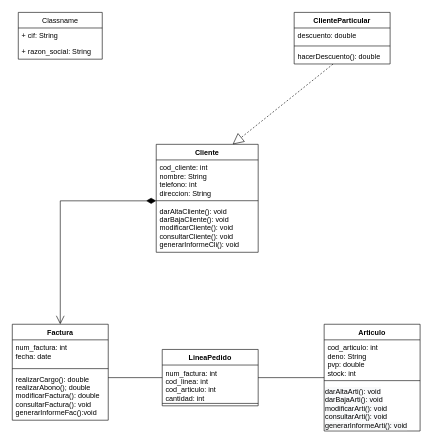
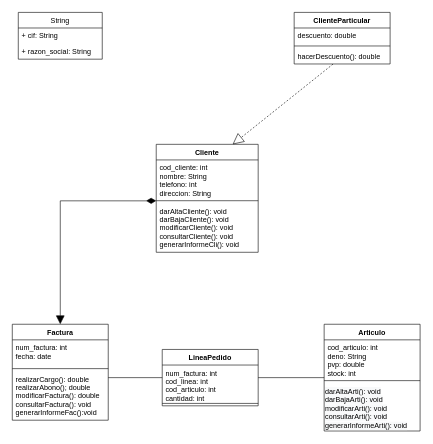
node "Classname": label "Classname" -> "String"
edge "darAltaCliente(): void darBajaCliente(): void modificarCliente(): void consultarCliente(): void generarInformeCli(): void" -- "Factura": arrowhead open -> block
